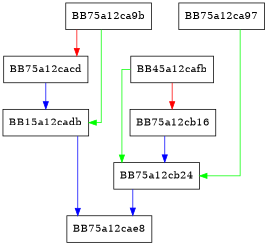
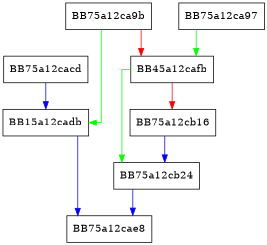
edge "BB75a12ca9b" -> "BB75a12cacd": now "BB75a12ca9b" -> "BB45a12cafb"
edge "BB75a12ca97" -> "BB75a12cb24": now "BB75a12ca97" -> "BB45a12cafb"
